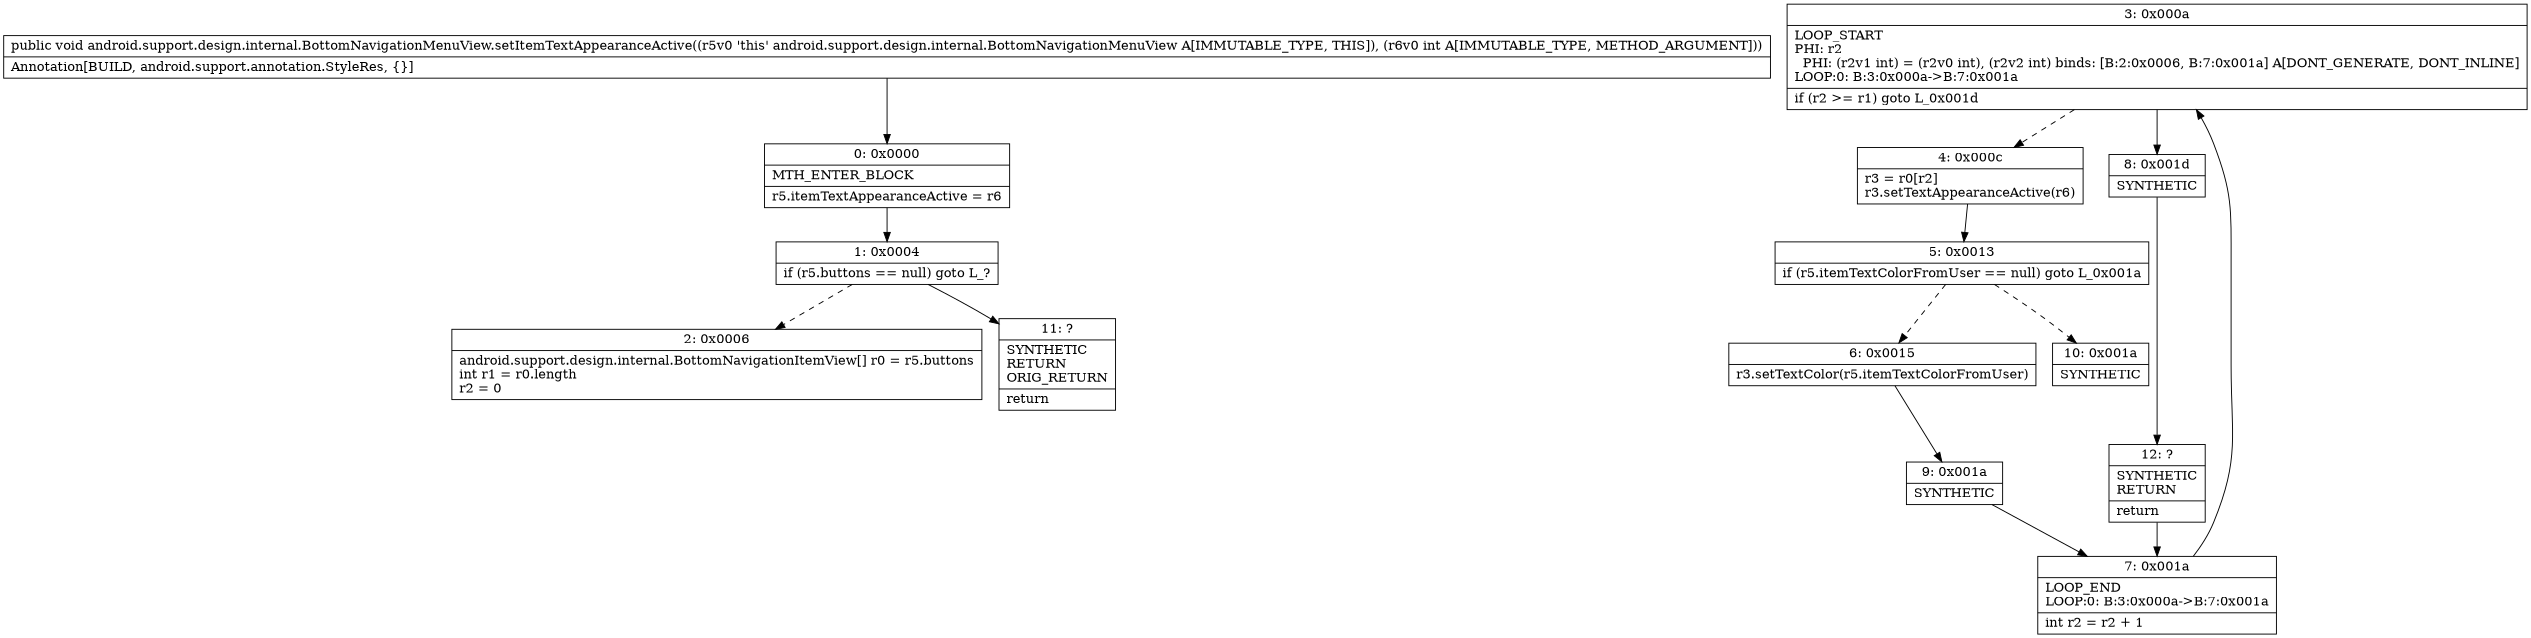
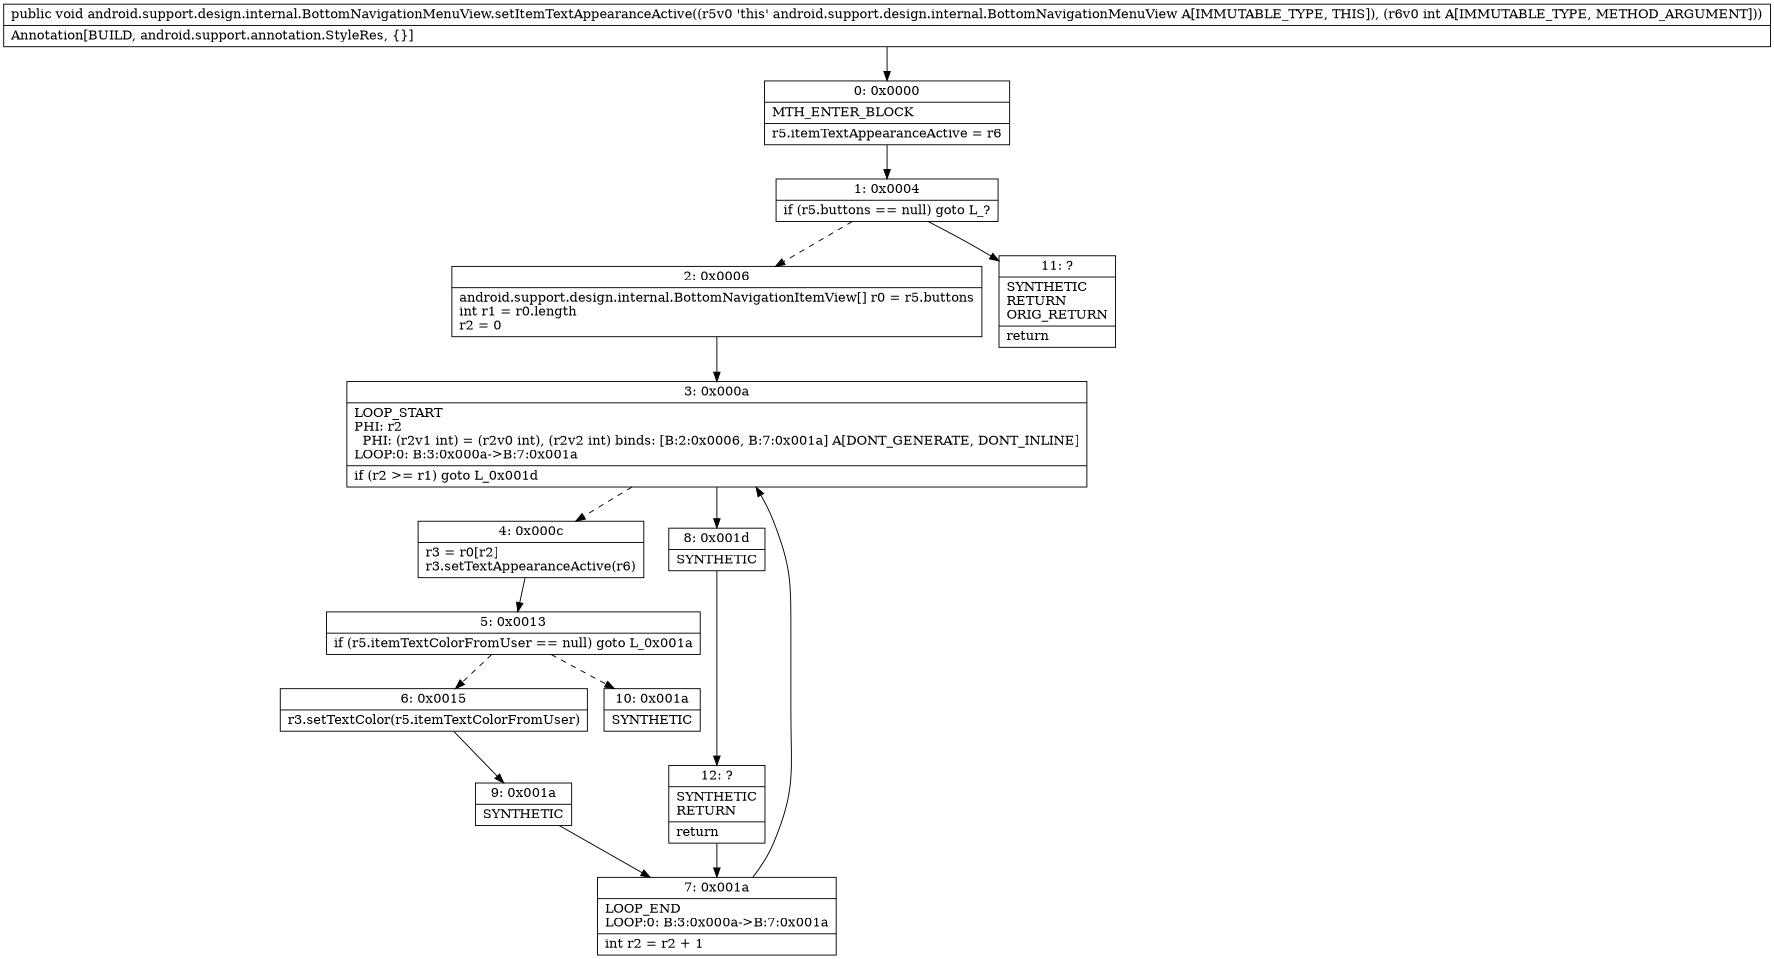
edge "2: 0x0006" -> "3: 0x000a": added
